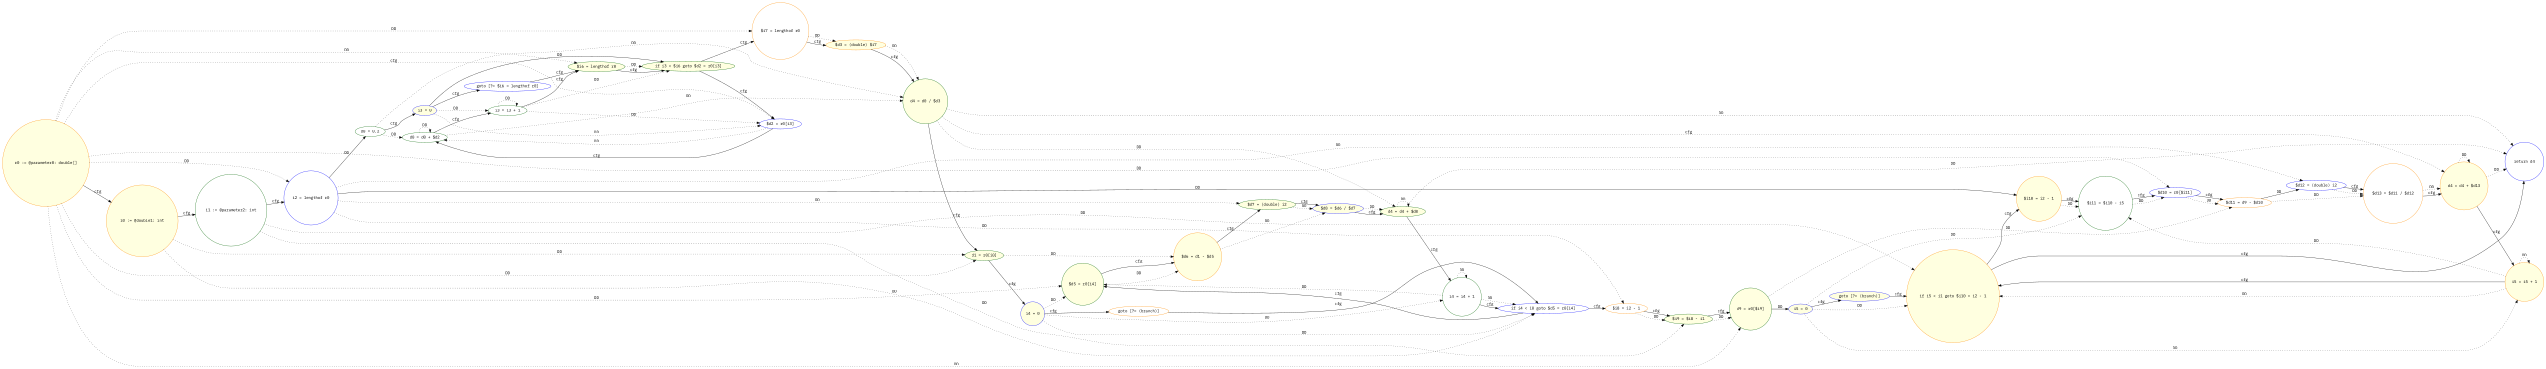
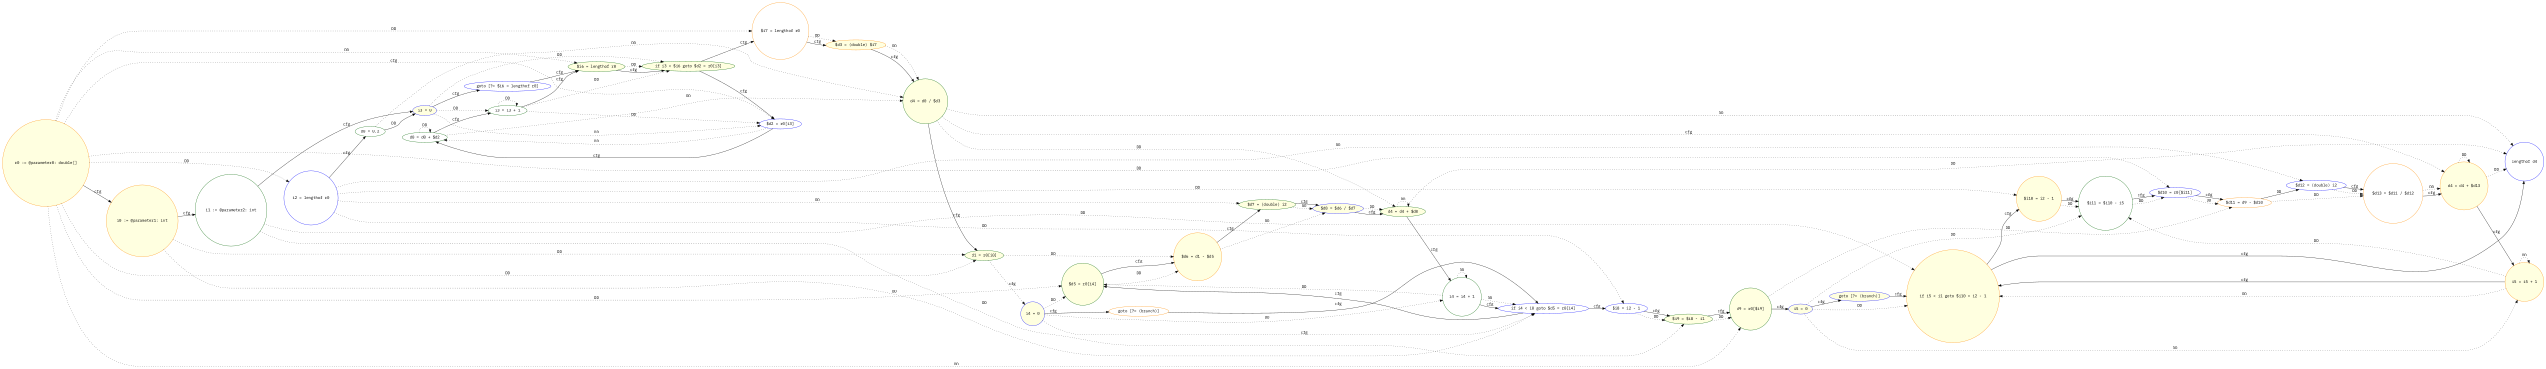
edge "i3 = 0" -> "if i3 < $i6 goto $d2 = r0[i3]": style solid -> dotted
edge "d0 = 0.2" -> "i3 = 0": label "cfg" -> "DD"
edge "d0 = 0.2" -> "d0 = d0 + $d2": removed, label "DD"
edge "i2 = lengthof r0" -> "d0 = 0.2": label "DD" -> "cfg"
node "return d4": label "return d4" -> "lengthof d4"
edge "i2 = lengthof r0" -> "$i10 = i2 - 1": style solid -> dotted
edge "i1 := @parameter2: int" -> "i2 = lengthof r0": now "i1 := @parameter2: int" -> "i3 = 0"
node "i0 := @double1: int": label "i0 := @double1: int" -> "i0 := @parameter1: int"
edge "d1 = r0[i0]" -> "i4 = 0": style solid -> dotted
edge "d9 = r0[$i9]" -> "i5 = 0": label "DD" -> "cfg"
node "$i8 = i2 - 1": color darkorange -> blue
edge "i4 = 0" -> "if i4 < i0 goto $d5 = r0[i4]": label "DD" -> "cfg"
